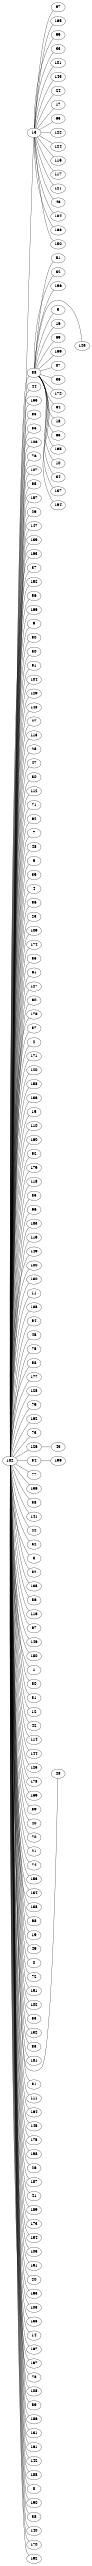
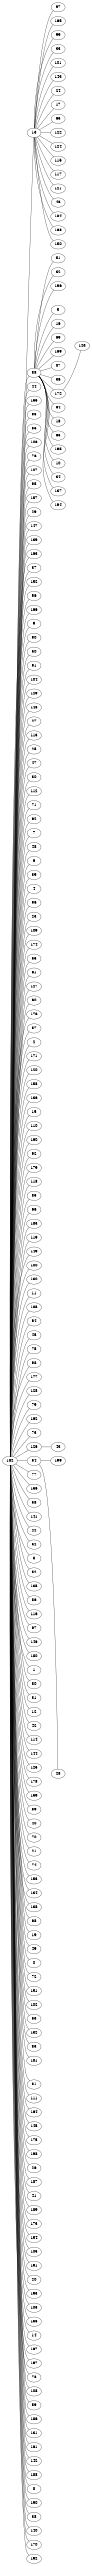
edge "123" -- "88": now "123" -- "172"
edge "182" -- "28": now "54" -- "28"
